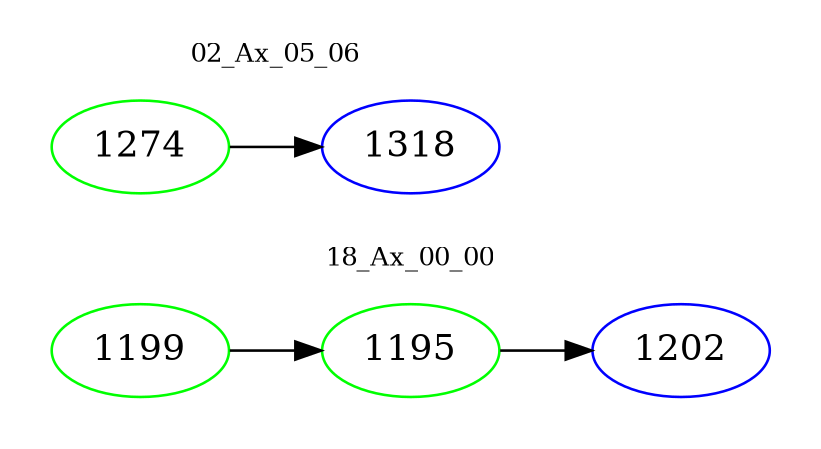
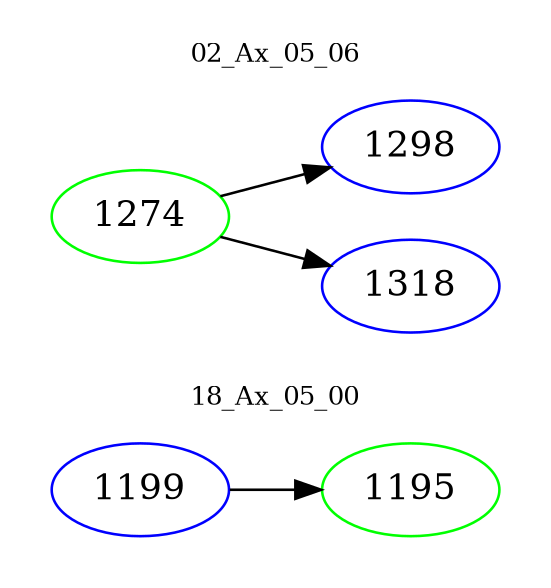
node "1298": added
cluster "18_Ax_00_00": label "18_Ax_00_00" -> "18_Ax_05_00"
node "1199": color green -> blue
node "1202": removed
